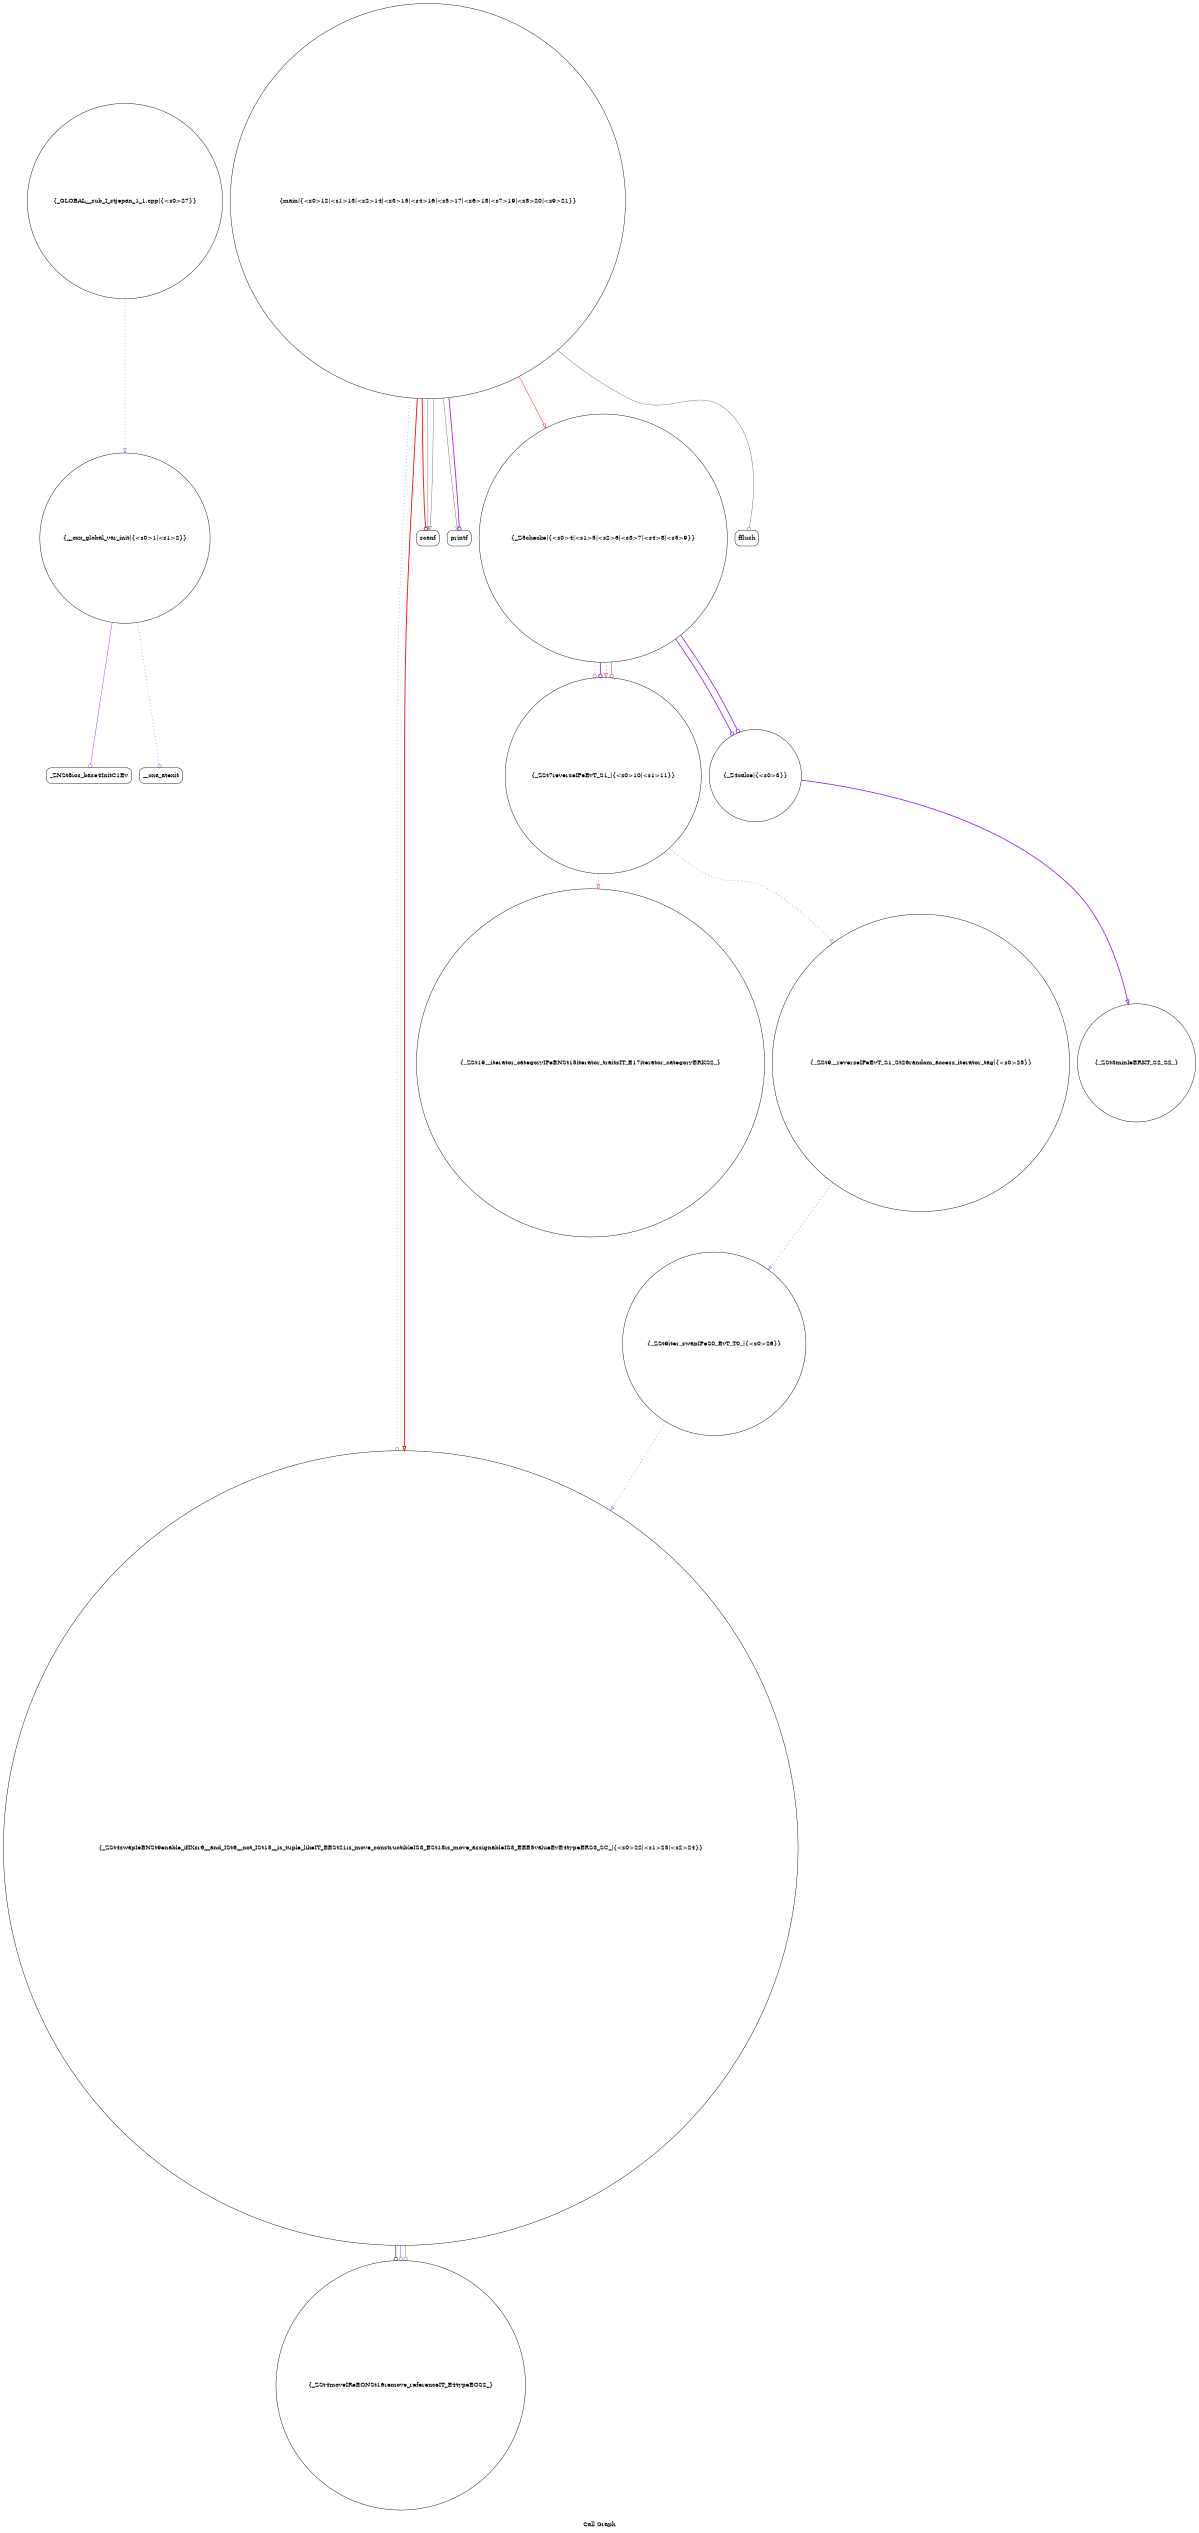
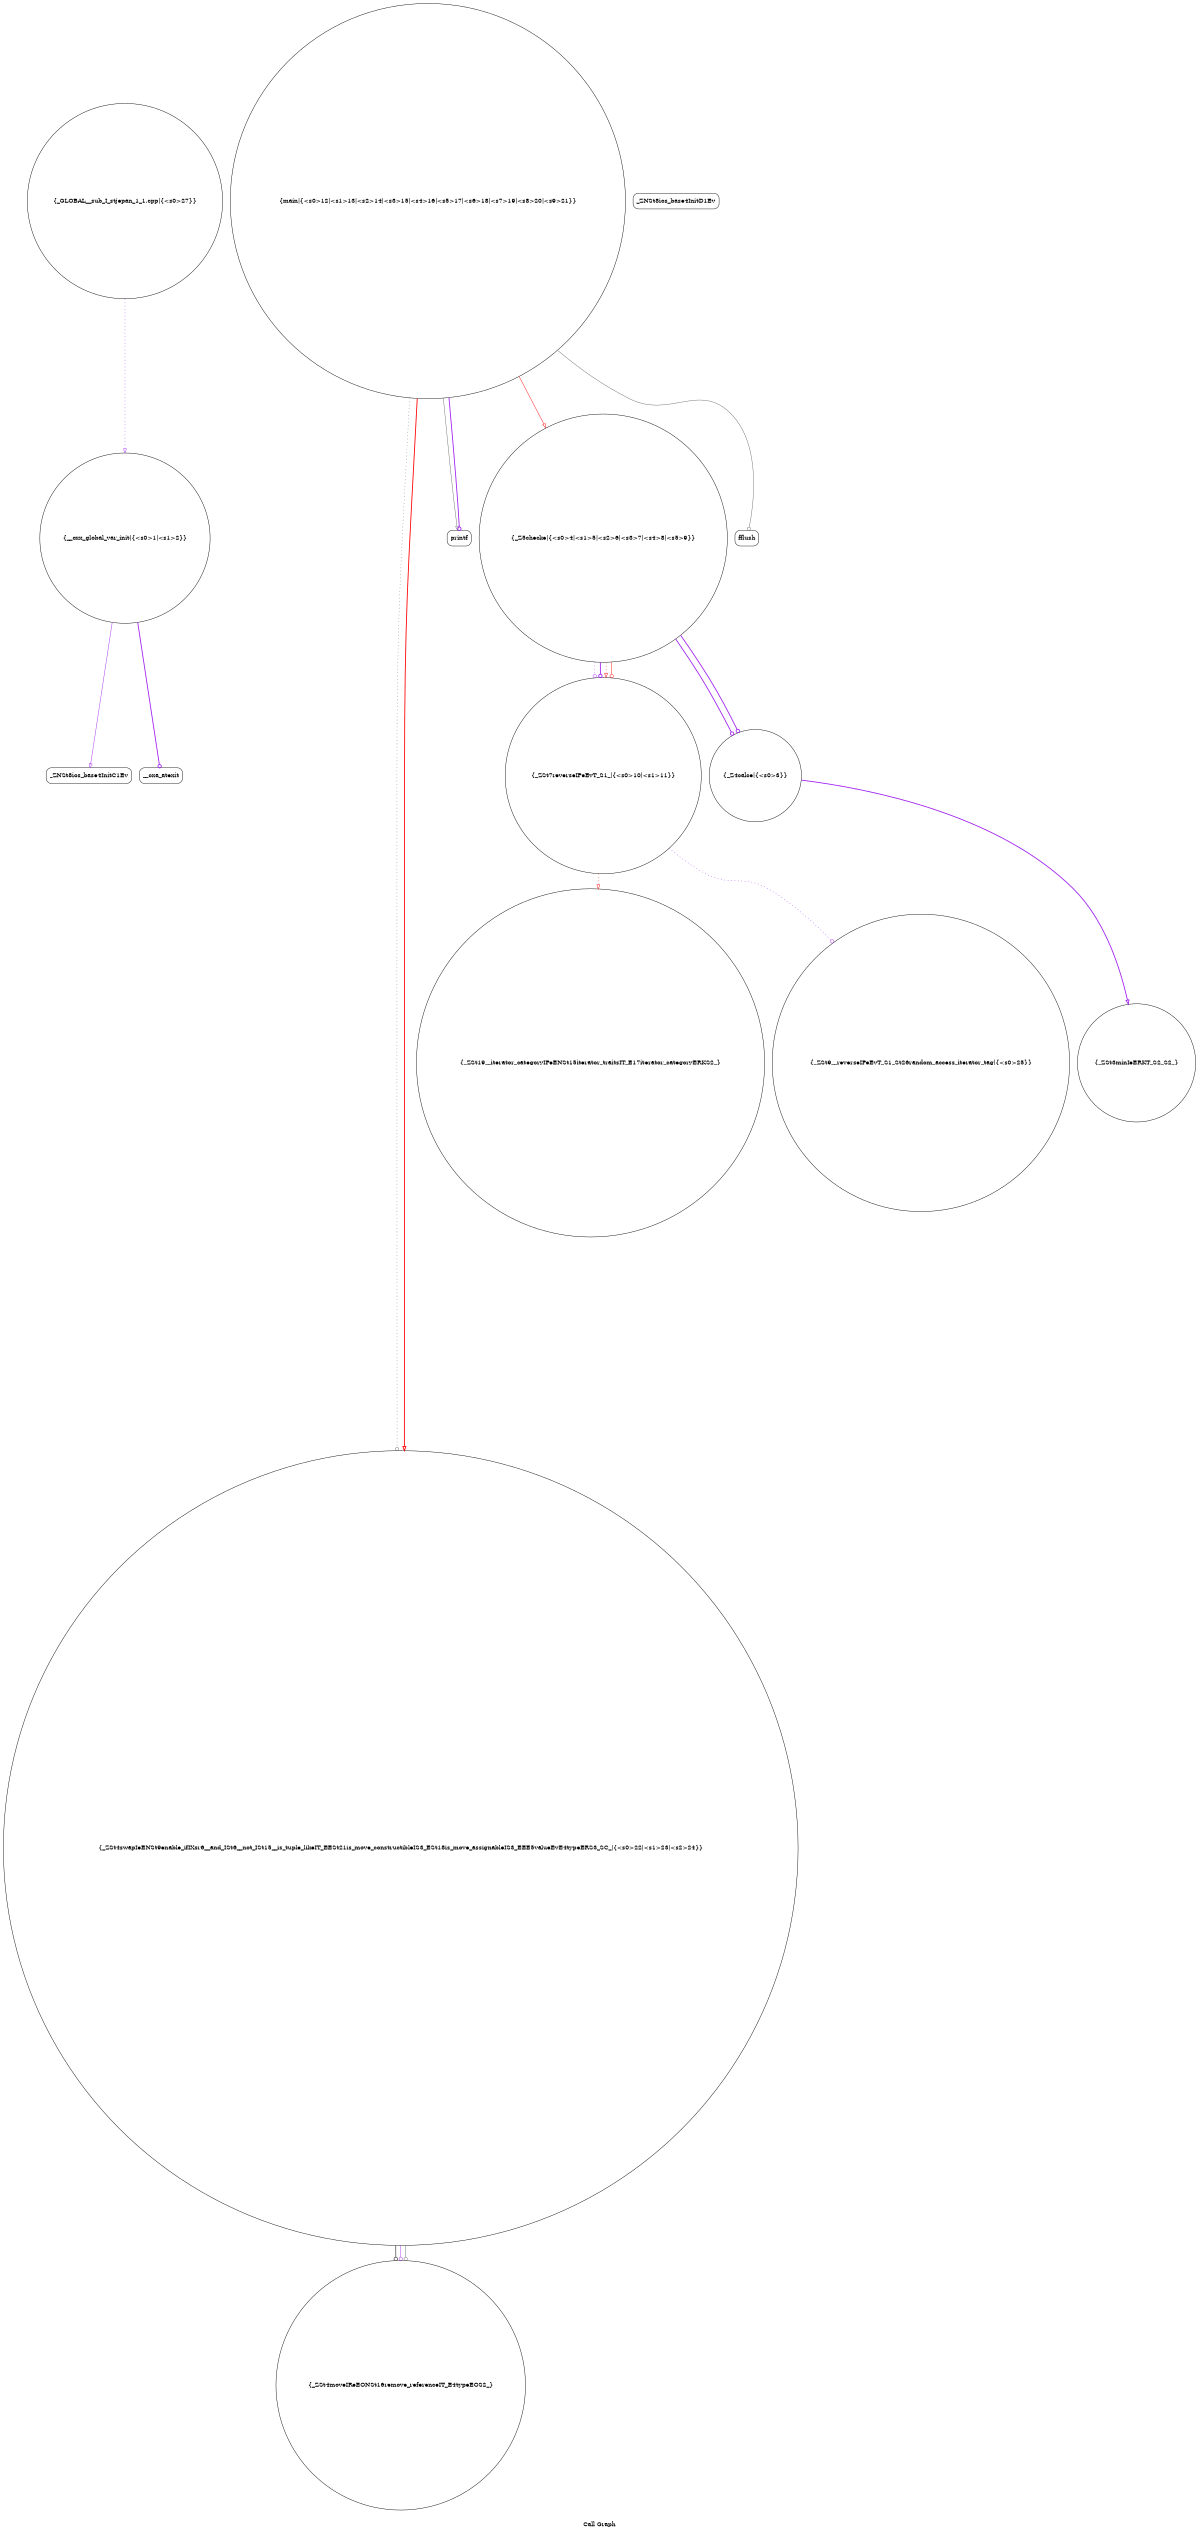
node "_ZNSt8ios_base4InitD1Ev": added
node "scanf": removed
edge "{__cxx_global_var_init|{<s0>1|<s1>2}}" -> "_ZNSt8ios_base4InitC1Ev": arrowhead odot -> onormal
edge "{__cxx_global_var_init|{<s0>1|<s1>2}}" -> "__cxa_atexit": style dotted -> bold
node "{_ZSt9iter_swapIPeS0_EvT_T0_|{<s0>26}}": removed
